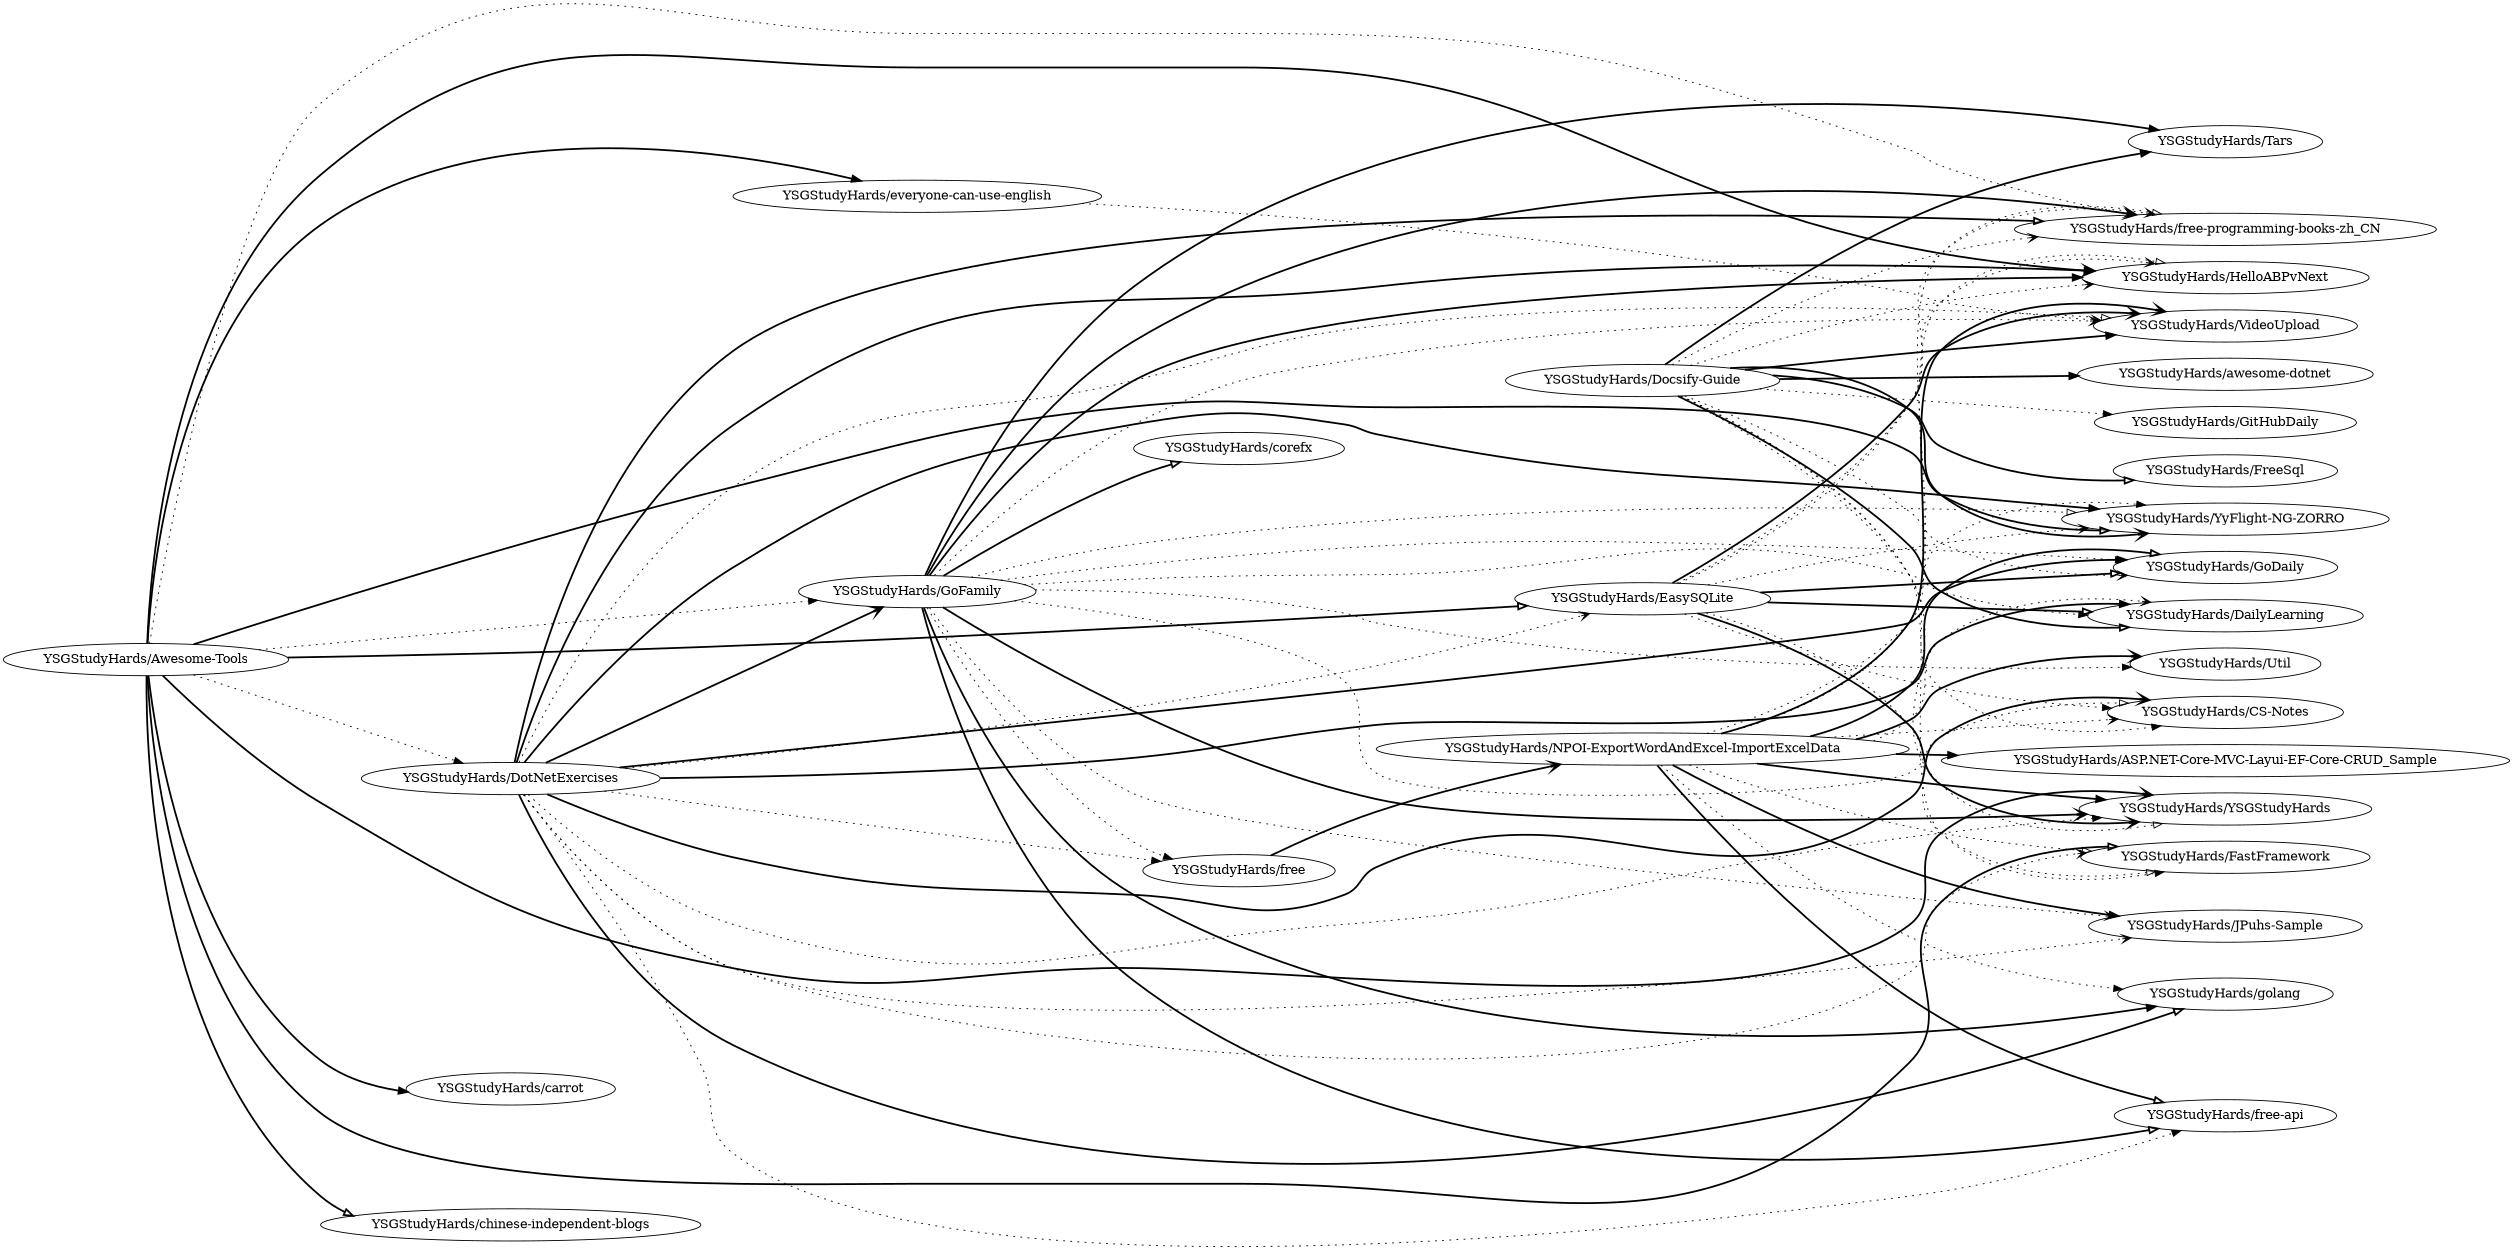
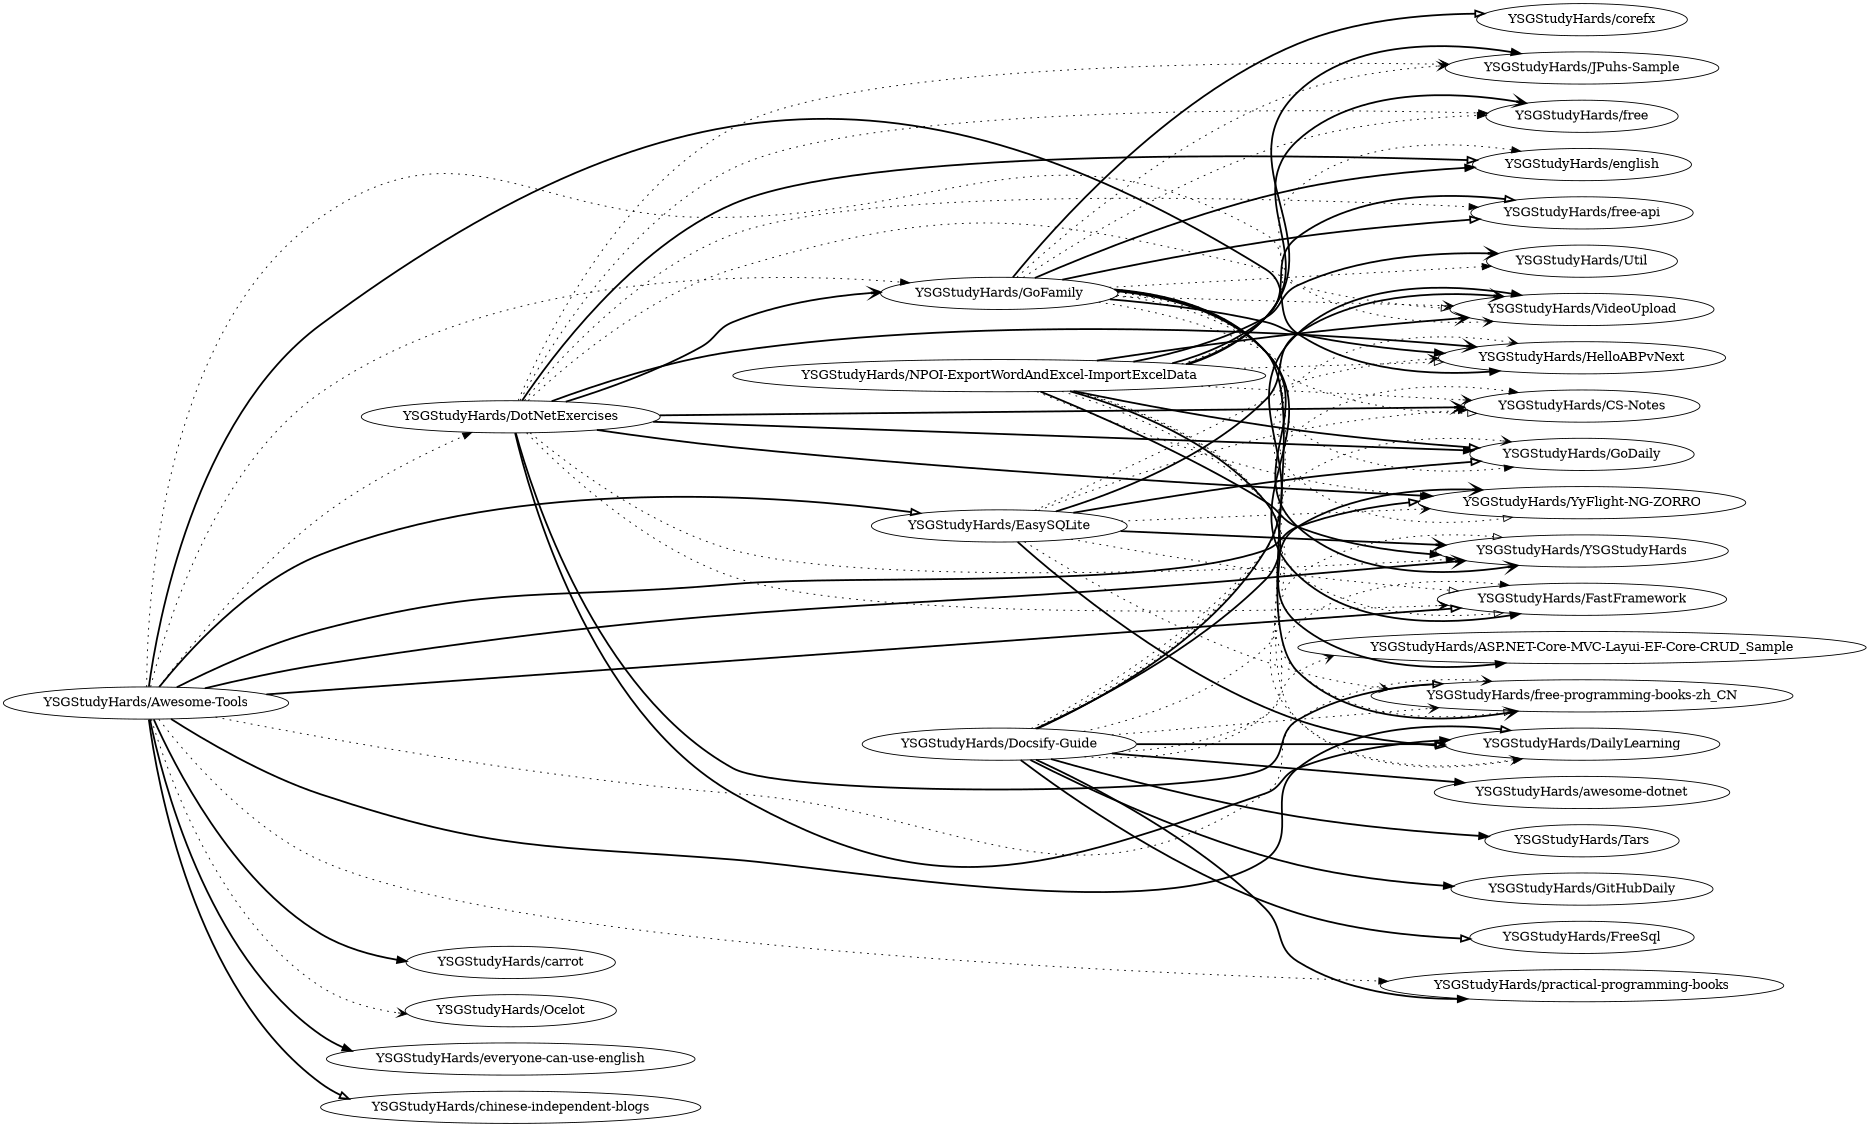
edge "YSGStudyHards/GoFamily" -> "YSGStudyHards/Tars": now "YSGStudyHards/GoFamily" -> "YSGStudyHards/FastFramework"
edge "YSGStudyHards/everyone-can-use-english" -> "YSGStudyHards/VideoUpload": now "YSGStudyHards/Awesome-Tools" -> "YSGStudyHards/VideoUpload"
edge "YSGStudyHards/Docsify-Guide" -> "YSGStudyHards/GitHubDaily": style dotted -> bold
edge "YSGStudyHards/DotNetExercises" -> "YSGStudyHards/EasySQLite": removed
edge "YSGStudyHards/Docsify-Guide" -> "YSGStudyHards/ASP.NET-Core-MVC-Layui-EF-Core-CRUD_Sample": added
edge "YSGStudyHards/free" -> "YSGStudyHards/NPOI-ExportWordAndExcel-ImportExcelData": reversed
edge "YSGStudyHards/Awesome-Tools" -> "YSGStudyHards/DailyLearning": added
node "YSGStudyHards/practical-programming-books": added
node "YSGStudyHards/golang": label "YSGStudyHards/golang" -> "YSGStudyHards/english"
node "YSGStudyHards/Ocelot": added
